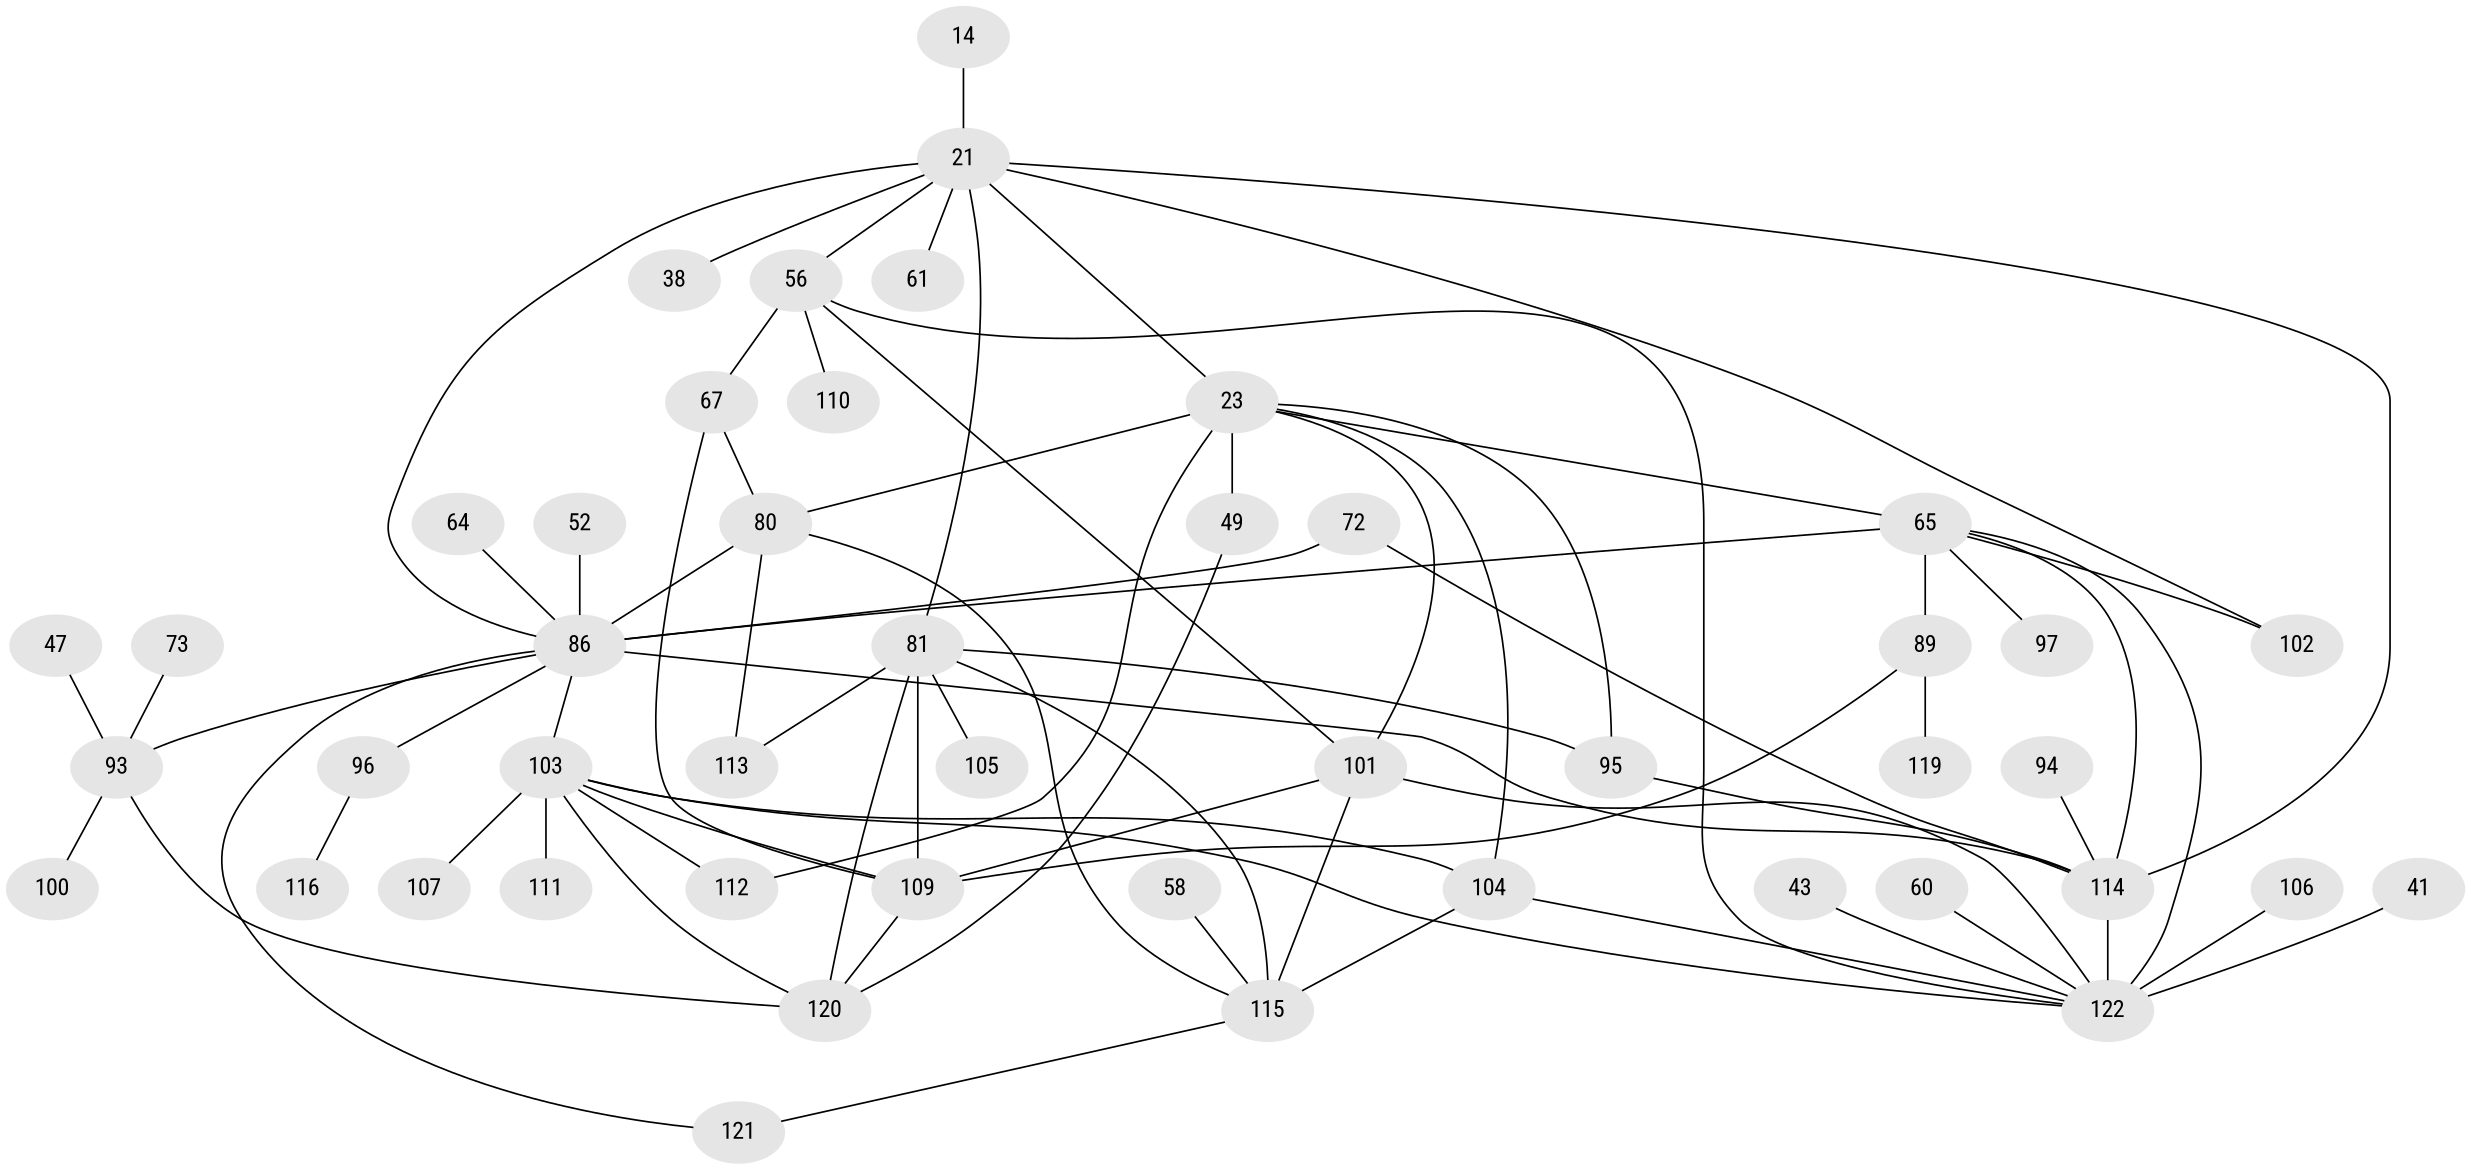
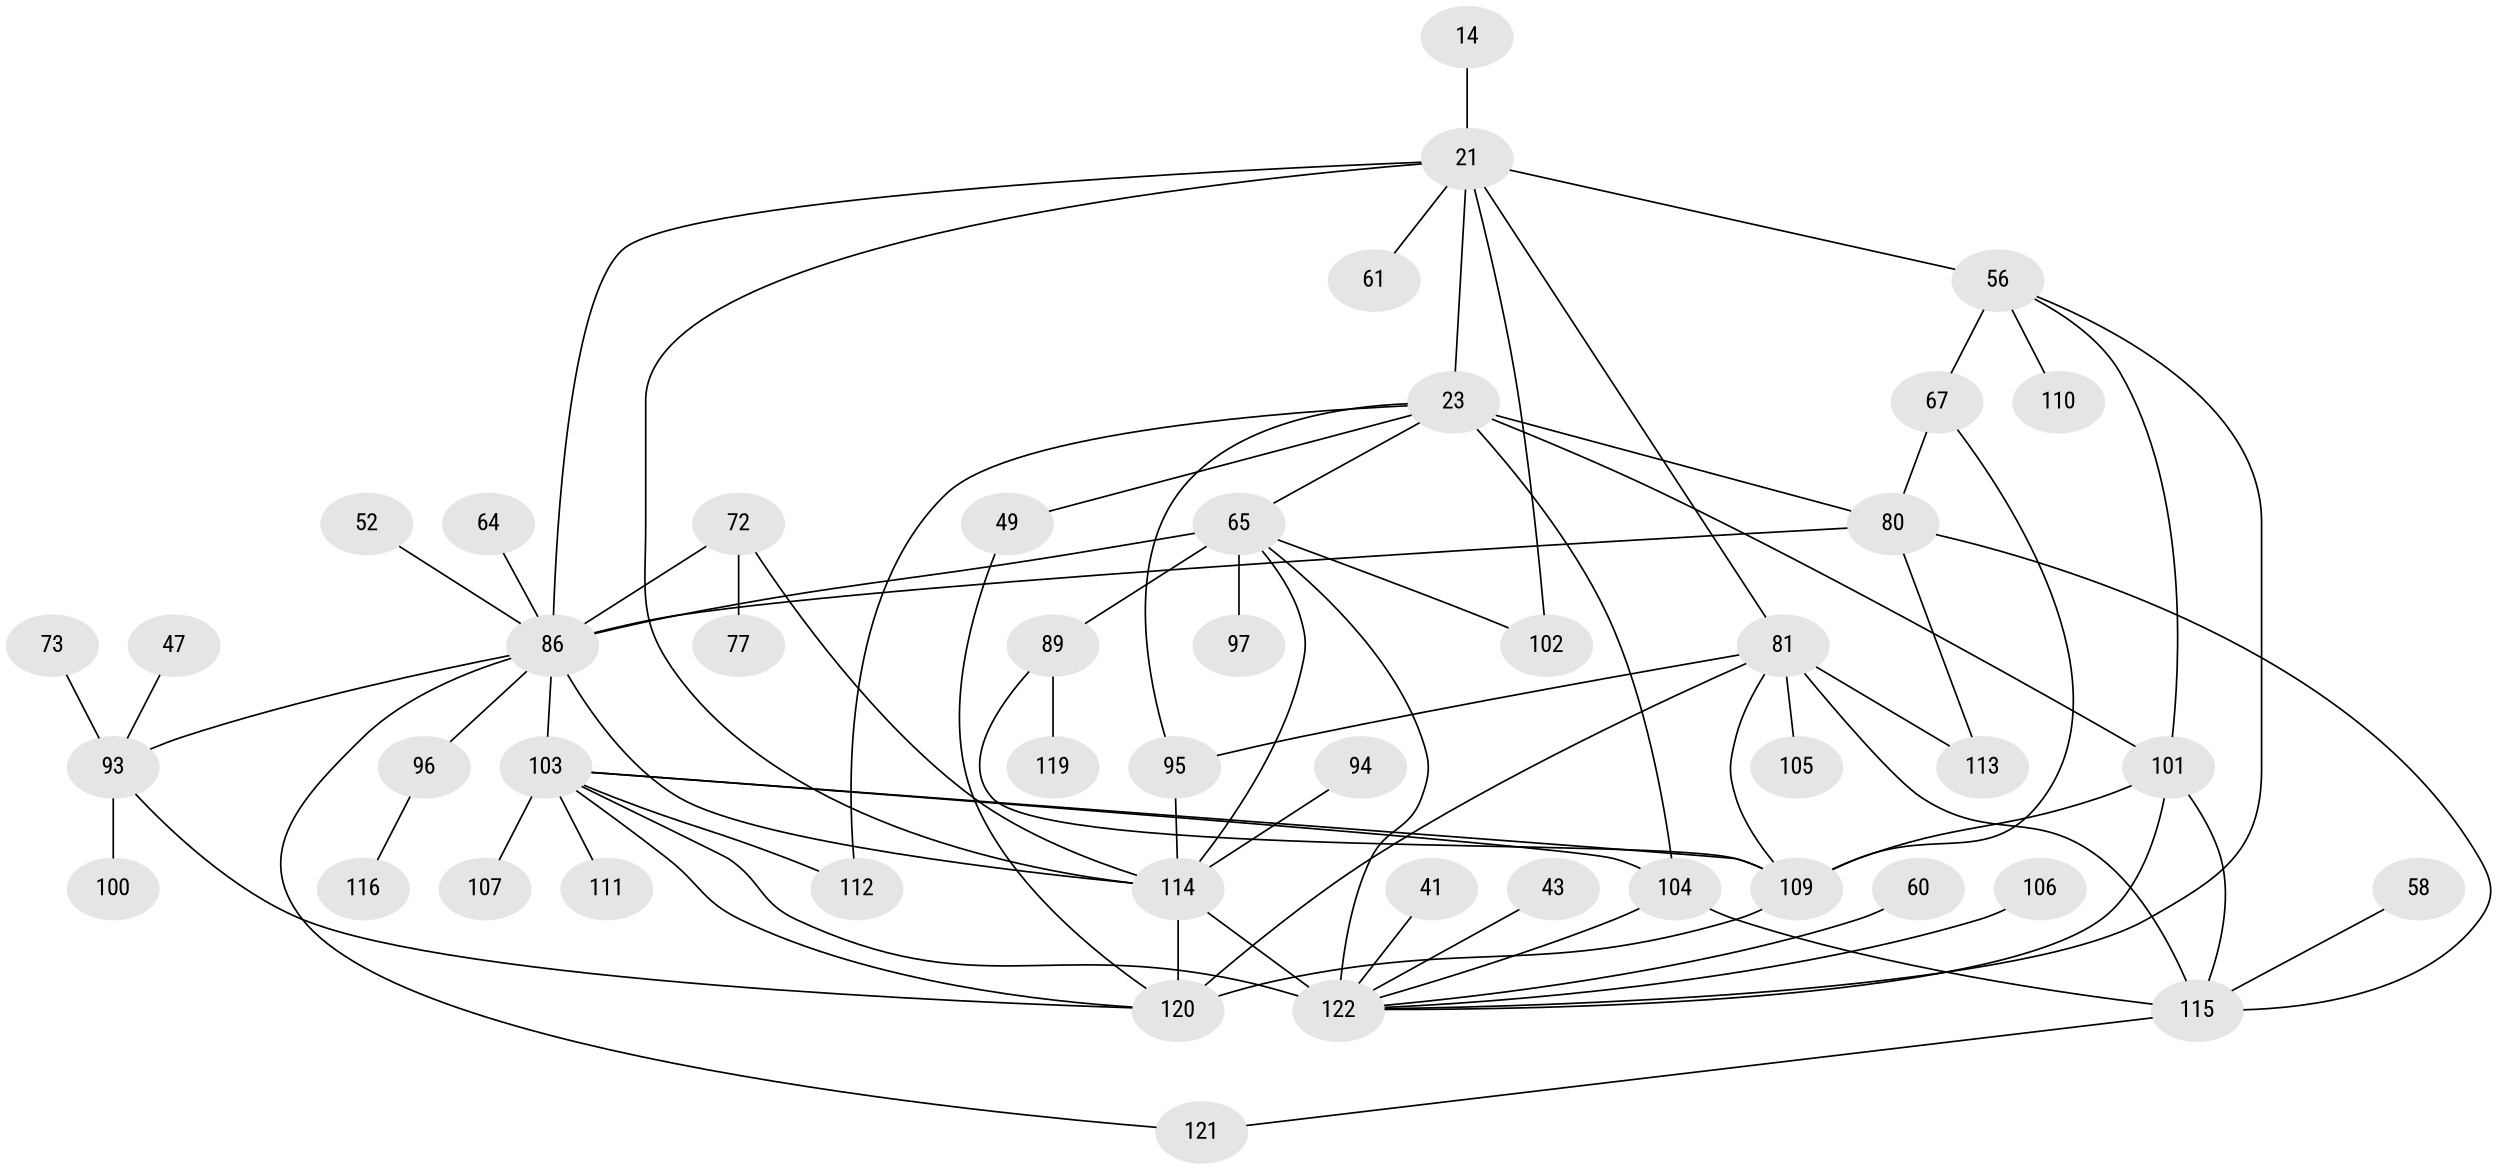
node "38": removed
node "77": added
edge "114" -- "120": added
